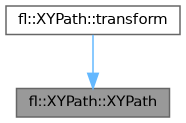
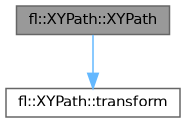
edge "fl::XYPath::transform" -> "fl::XYPath::XYPath": reversed
